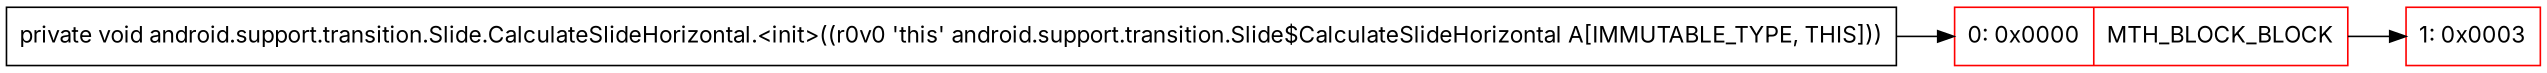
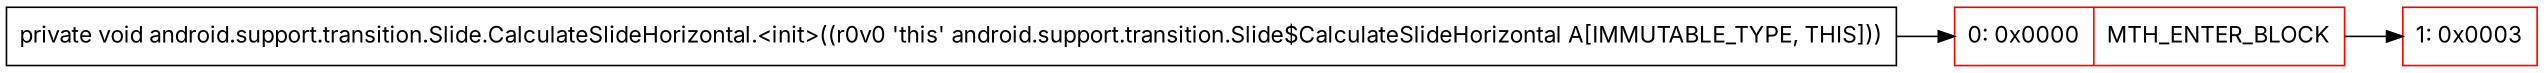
node "0: 0x0000": text "MTH_BLOCK_BLOCK" -> "MTH_ENTER_BLOCK"
